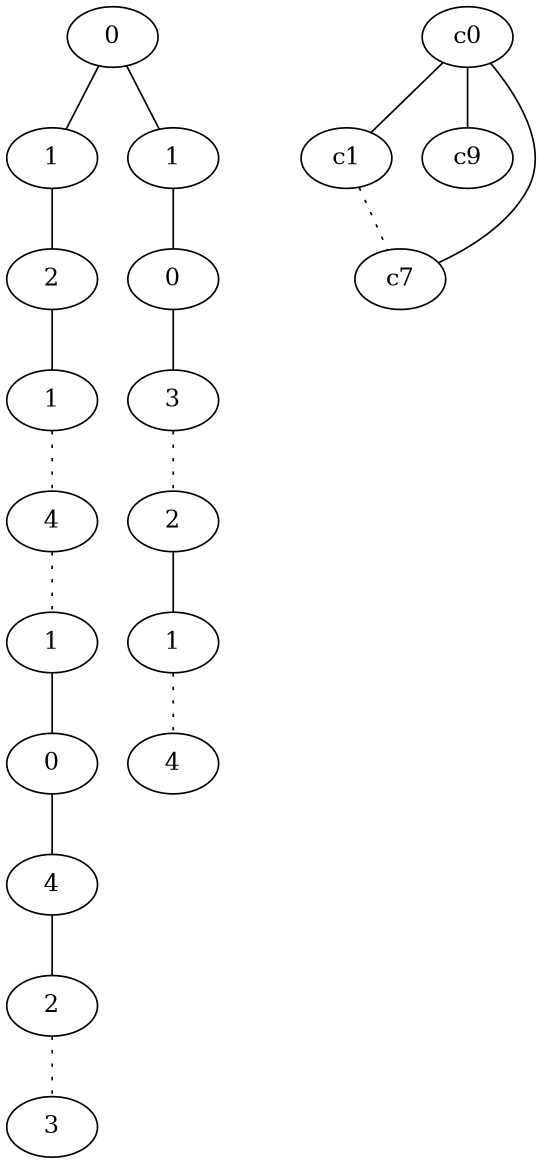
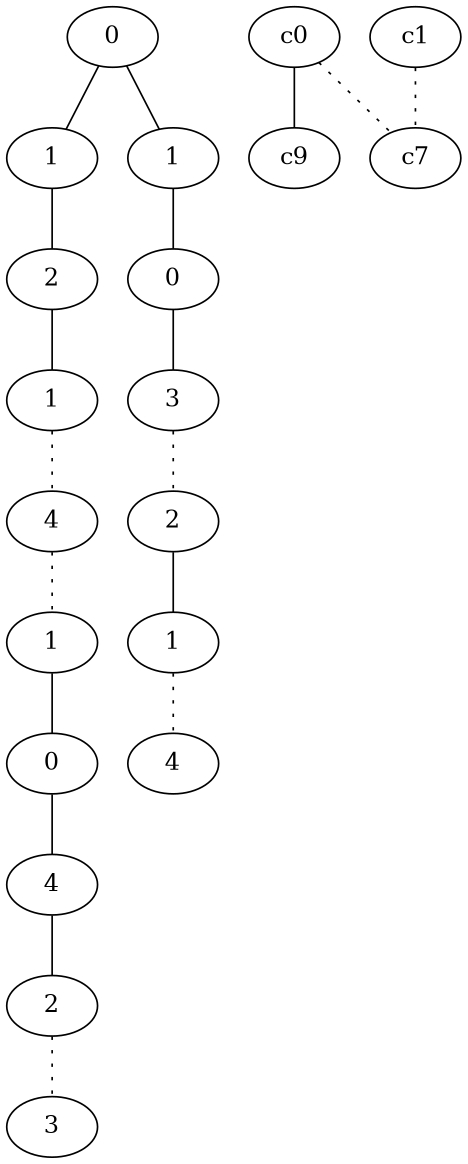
edge "c0" -- "c1": removed
edge "c0" -- "c7": style solid -> dotted
